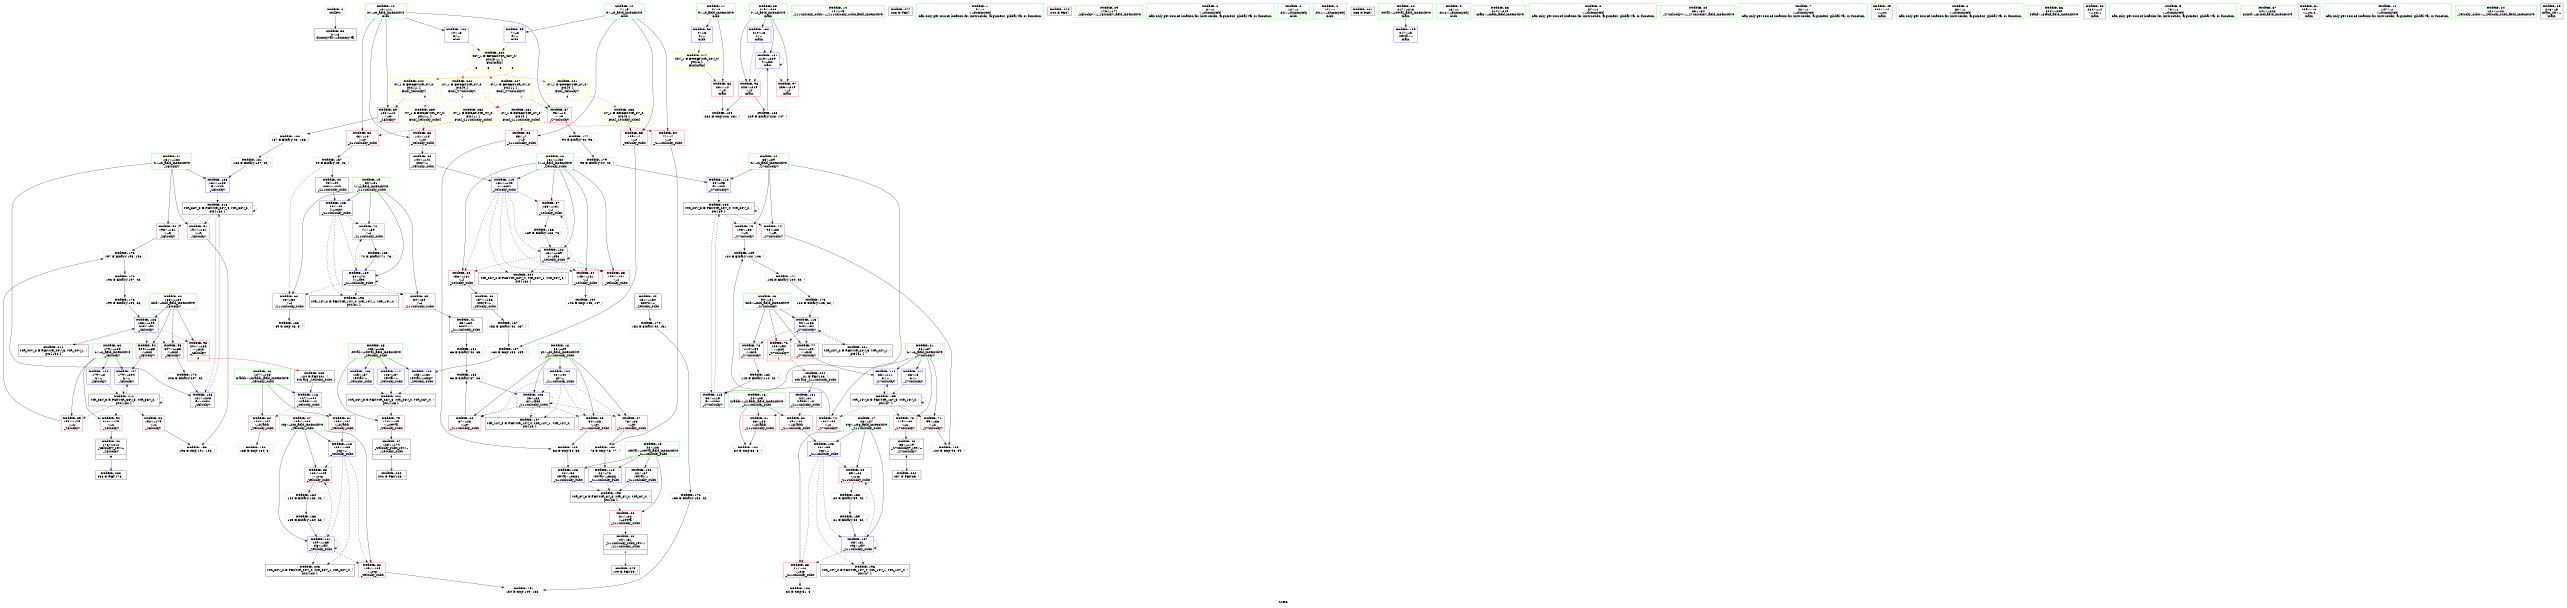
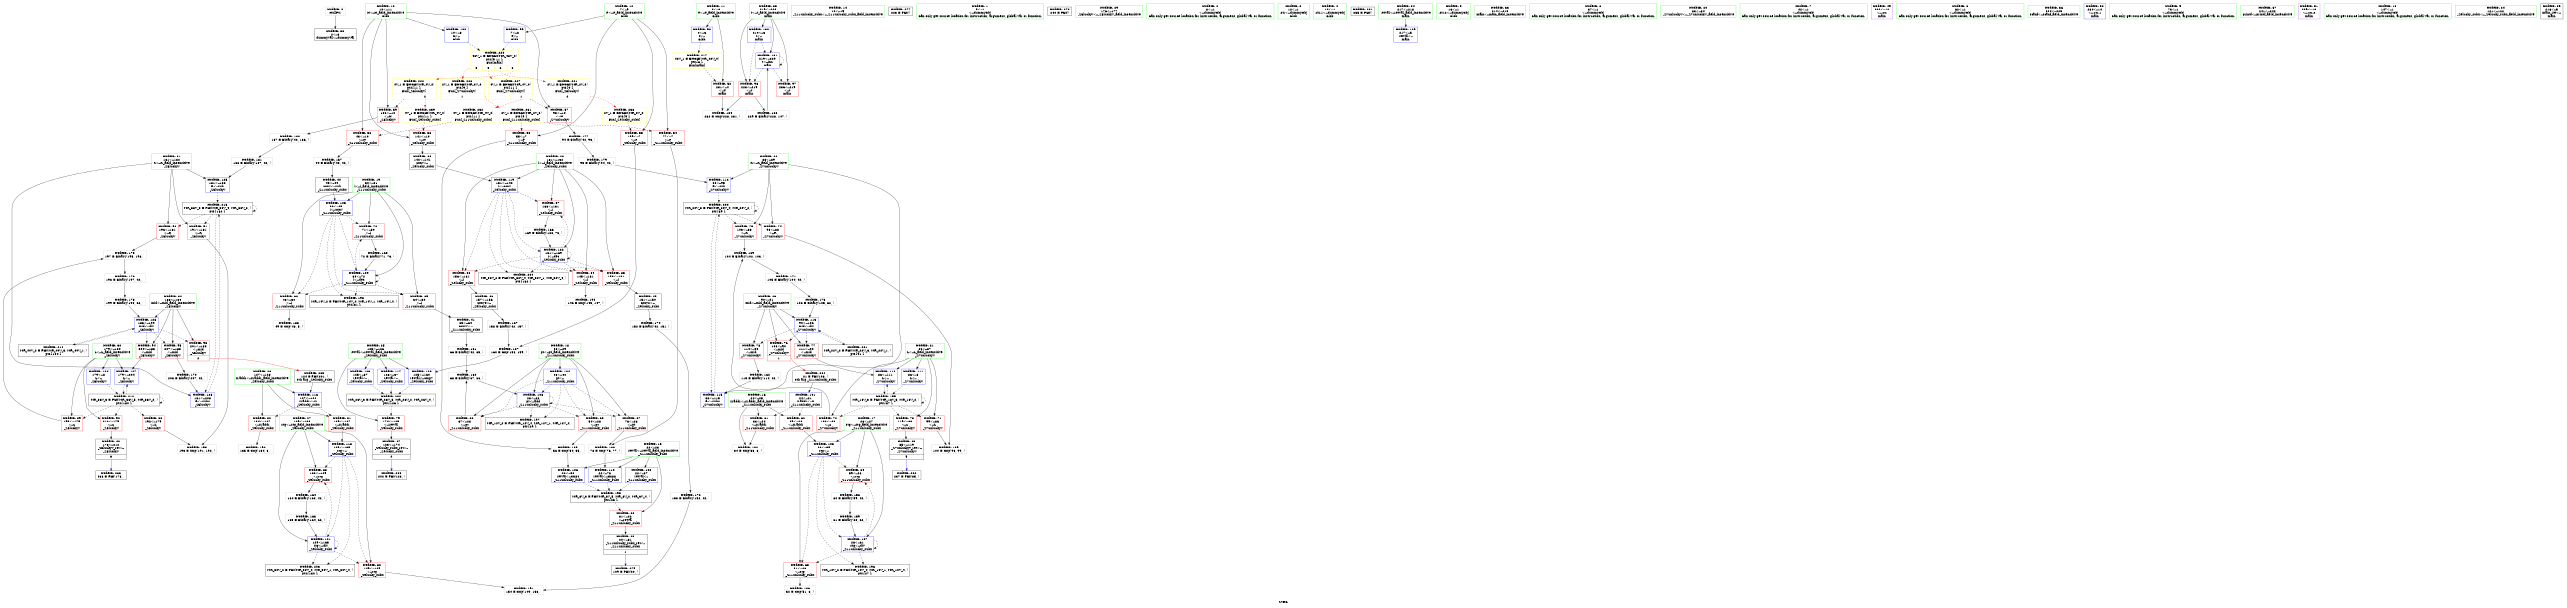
edge "NodeID: 157" -> "NodeID: 68": now "NodeID: 105" -> "NodeID: 68"
edge "NodeID: 85" -> "NodeID: 45": added
